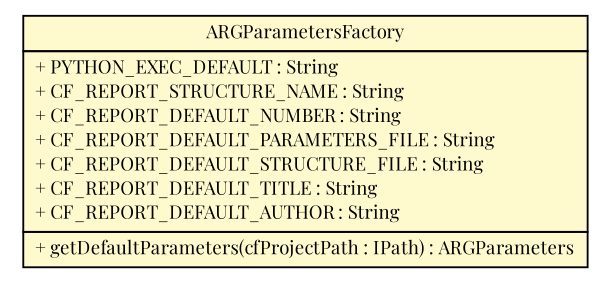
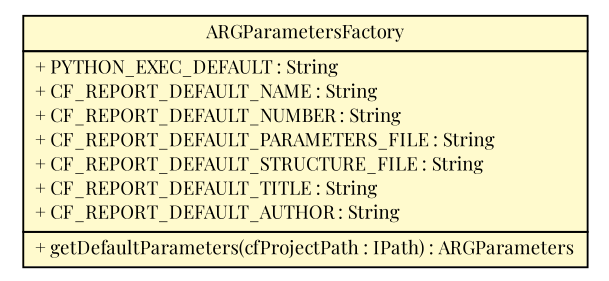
node "ARGParametersFactory": text "+ CF_REPORT_STRUCTURE_NAME : String" -> "+ CF_REPORT_DEFAULT_NAME : String"
